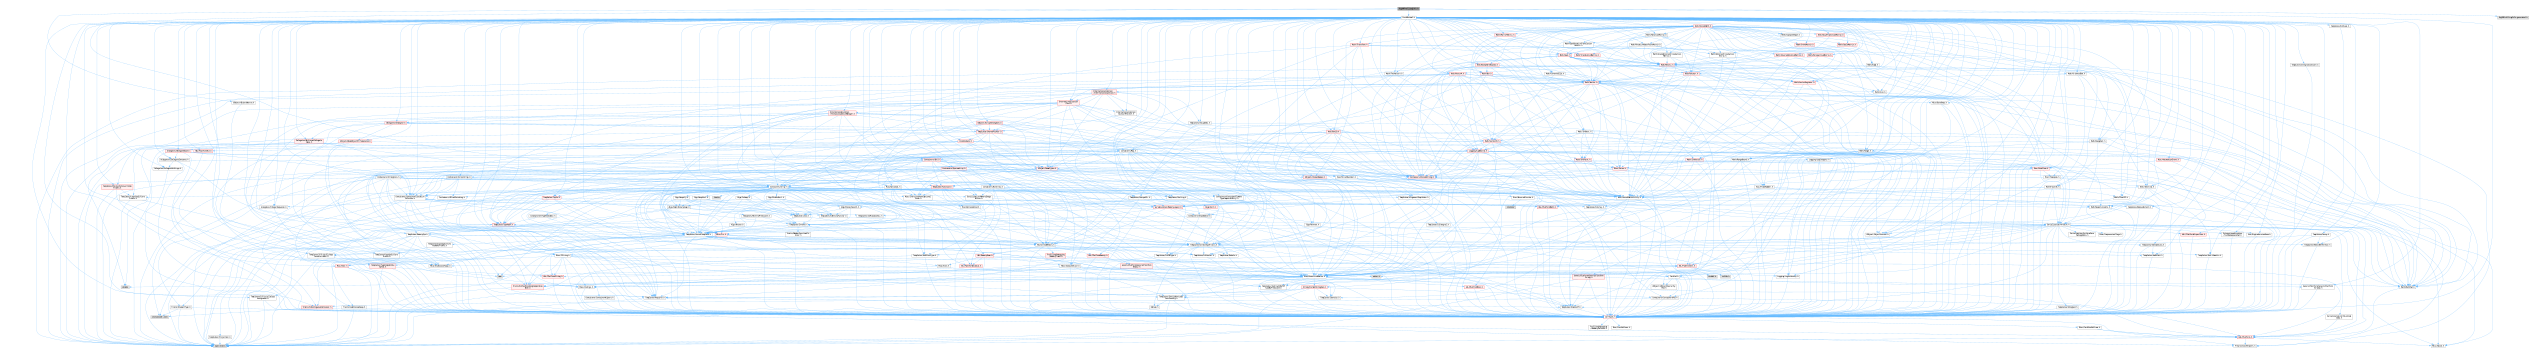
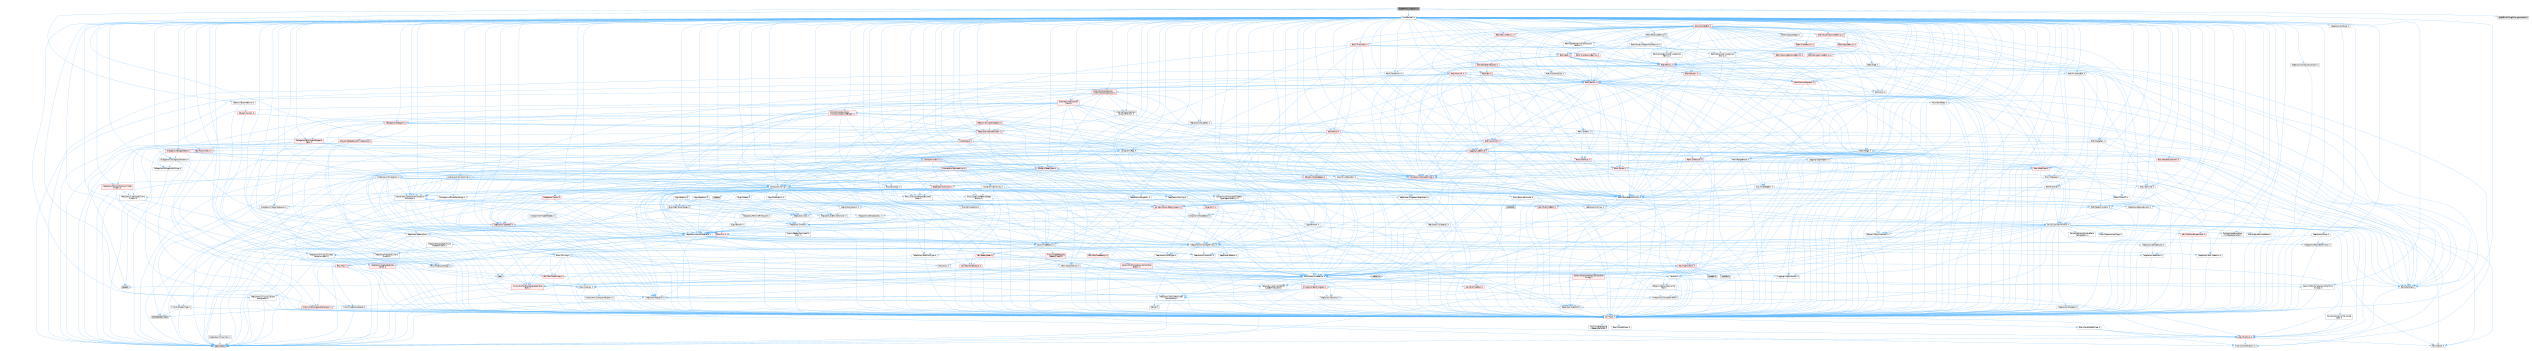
node "UObject/Script.h": added
